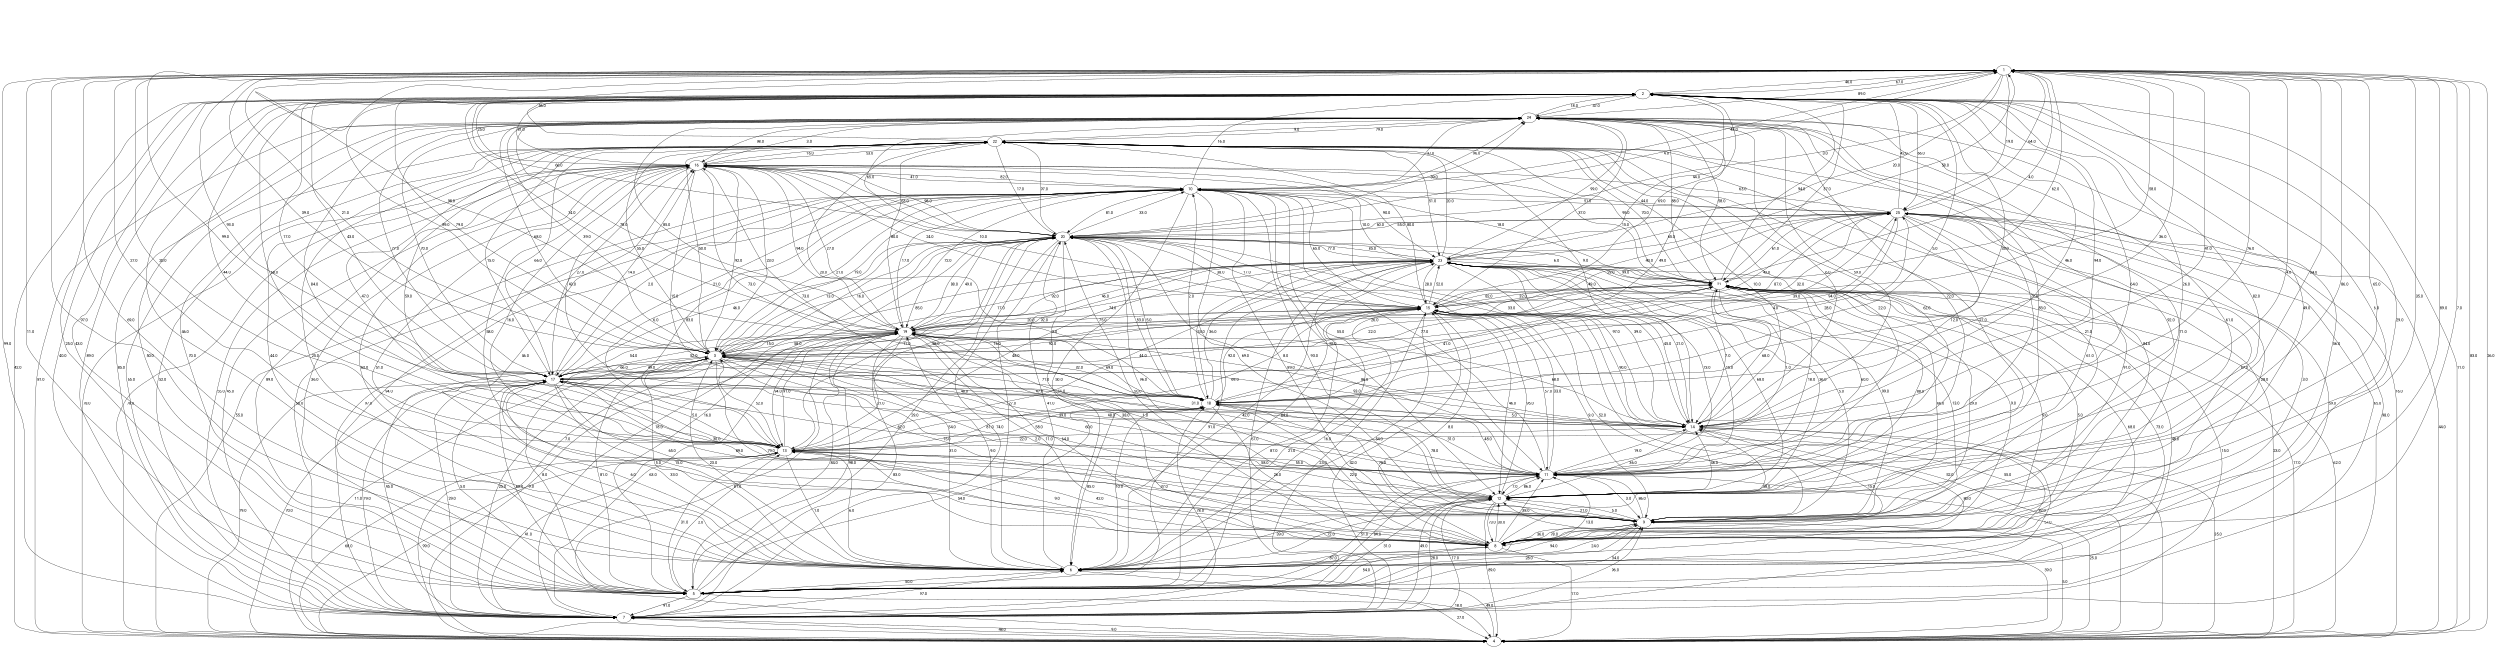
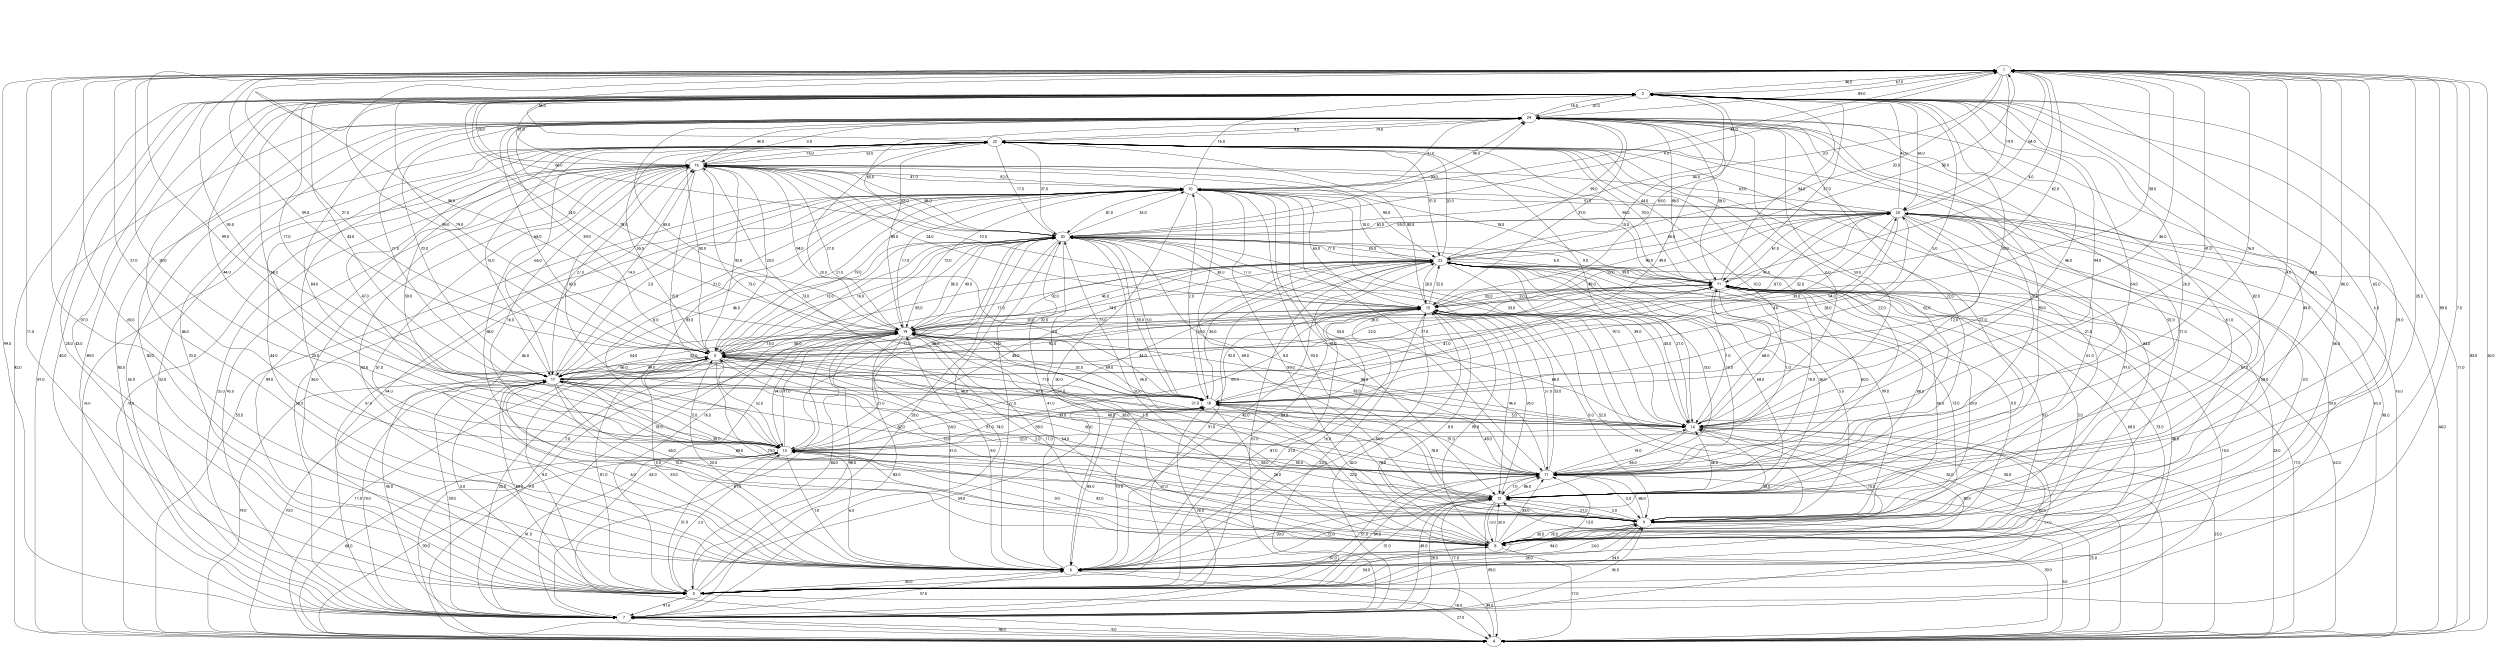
edge "14" -> "15": now "8" -> "15"
